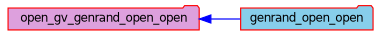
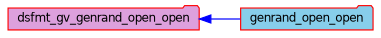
node "open_gv_genrand_open_open": label "open_gv_genrand_open_open" -> "dsfmt_gv_genrand_open_open"
